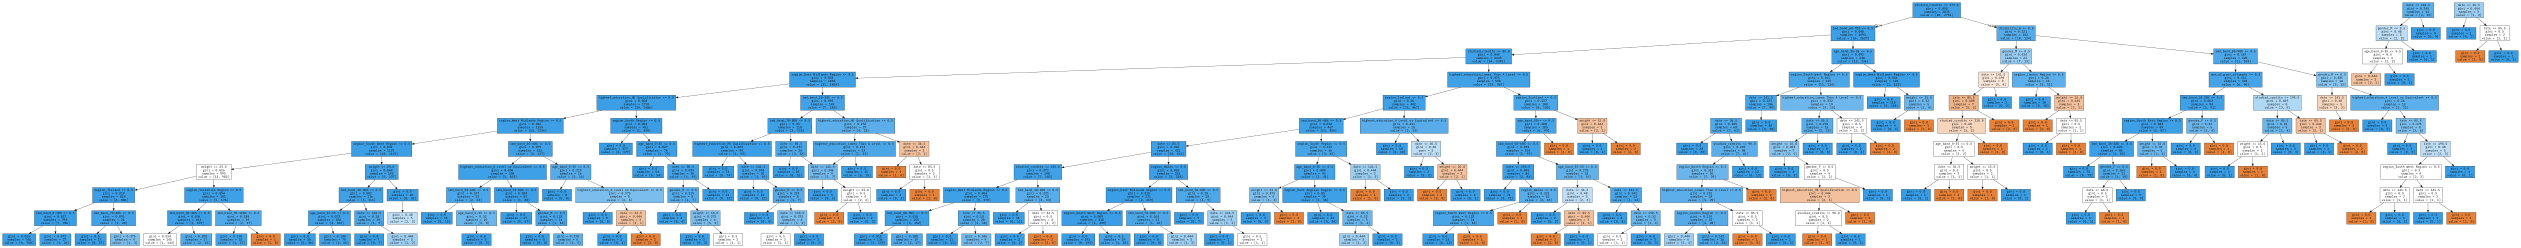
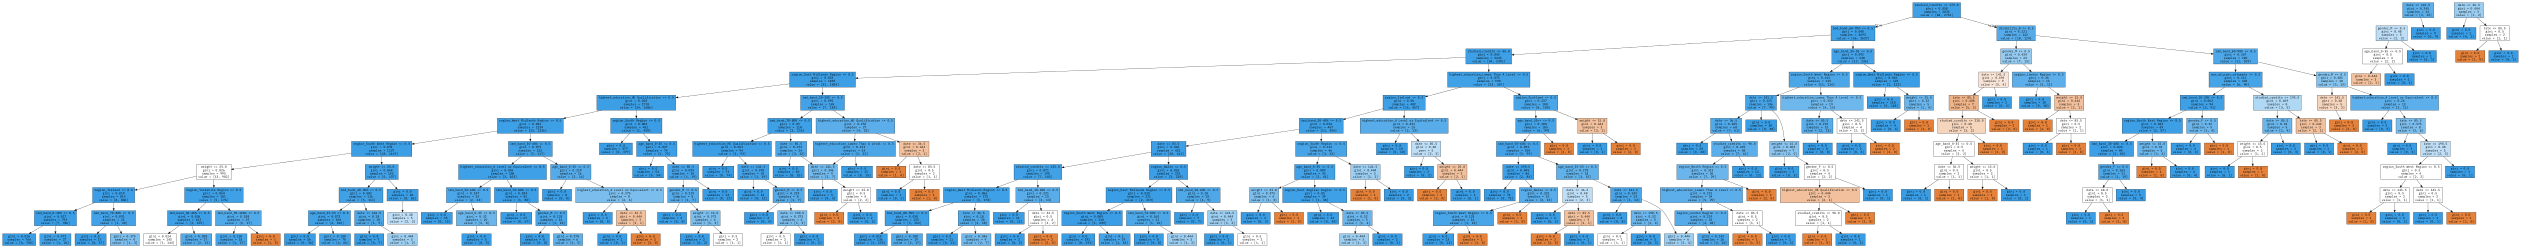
edge "date <= 141.5 gini = 0.245 samples = 14 value = [2, 12]" -> "gender_M <= 0.5 gini = 0.48 samples = 5 value = [2, 3]": removed
edge "date <= 141.5 gini = 0.123 samples = 106 value = [7, 99]" -> "date <= 36.5 gini = 0.185 samples = 68 value = [7, 61]": added
edge "date <= 85.5 gini = 0.231 samples = 15 value = [2, 13]" -> "weight <= 15.0 gini = 0.403 samples = 7 value = [2, 5]": now "date <= 141.5 gini = 0.123 samples = 106 value = [7, 99]" -> "weight <= 15.0 gini = 0.403 samples = 7 value = [2, 5]"
node "gini = 0.0 samples = 73 value = [0, 73]": removed
edge "date <= 141.5 gini = 0.142 samples = 13 value = [1, 12]" -> "date <= 190.5 gini = 0.32 samples = 5 value = [1, 4]": now "date <= 141.5 gini = 0.142 samples = 13 value = [1, 12]" -> "gini = 0.444 samples = 6 value = [2, 4]"
